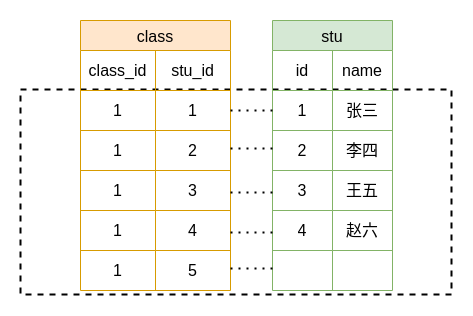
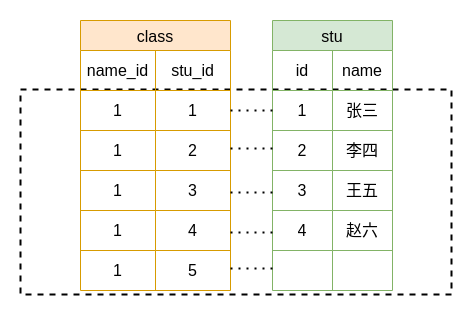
node "class_id": label "class_id" -> "name_id"
